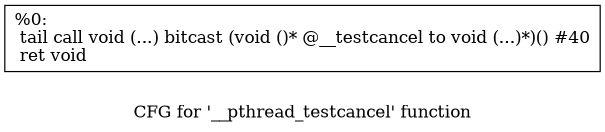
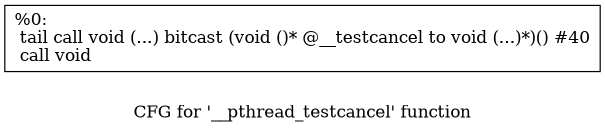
node "%0:": text "ret void" -> "call void"
